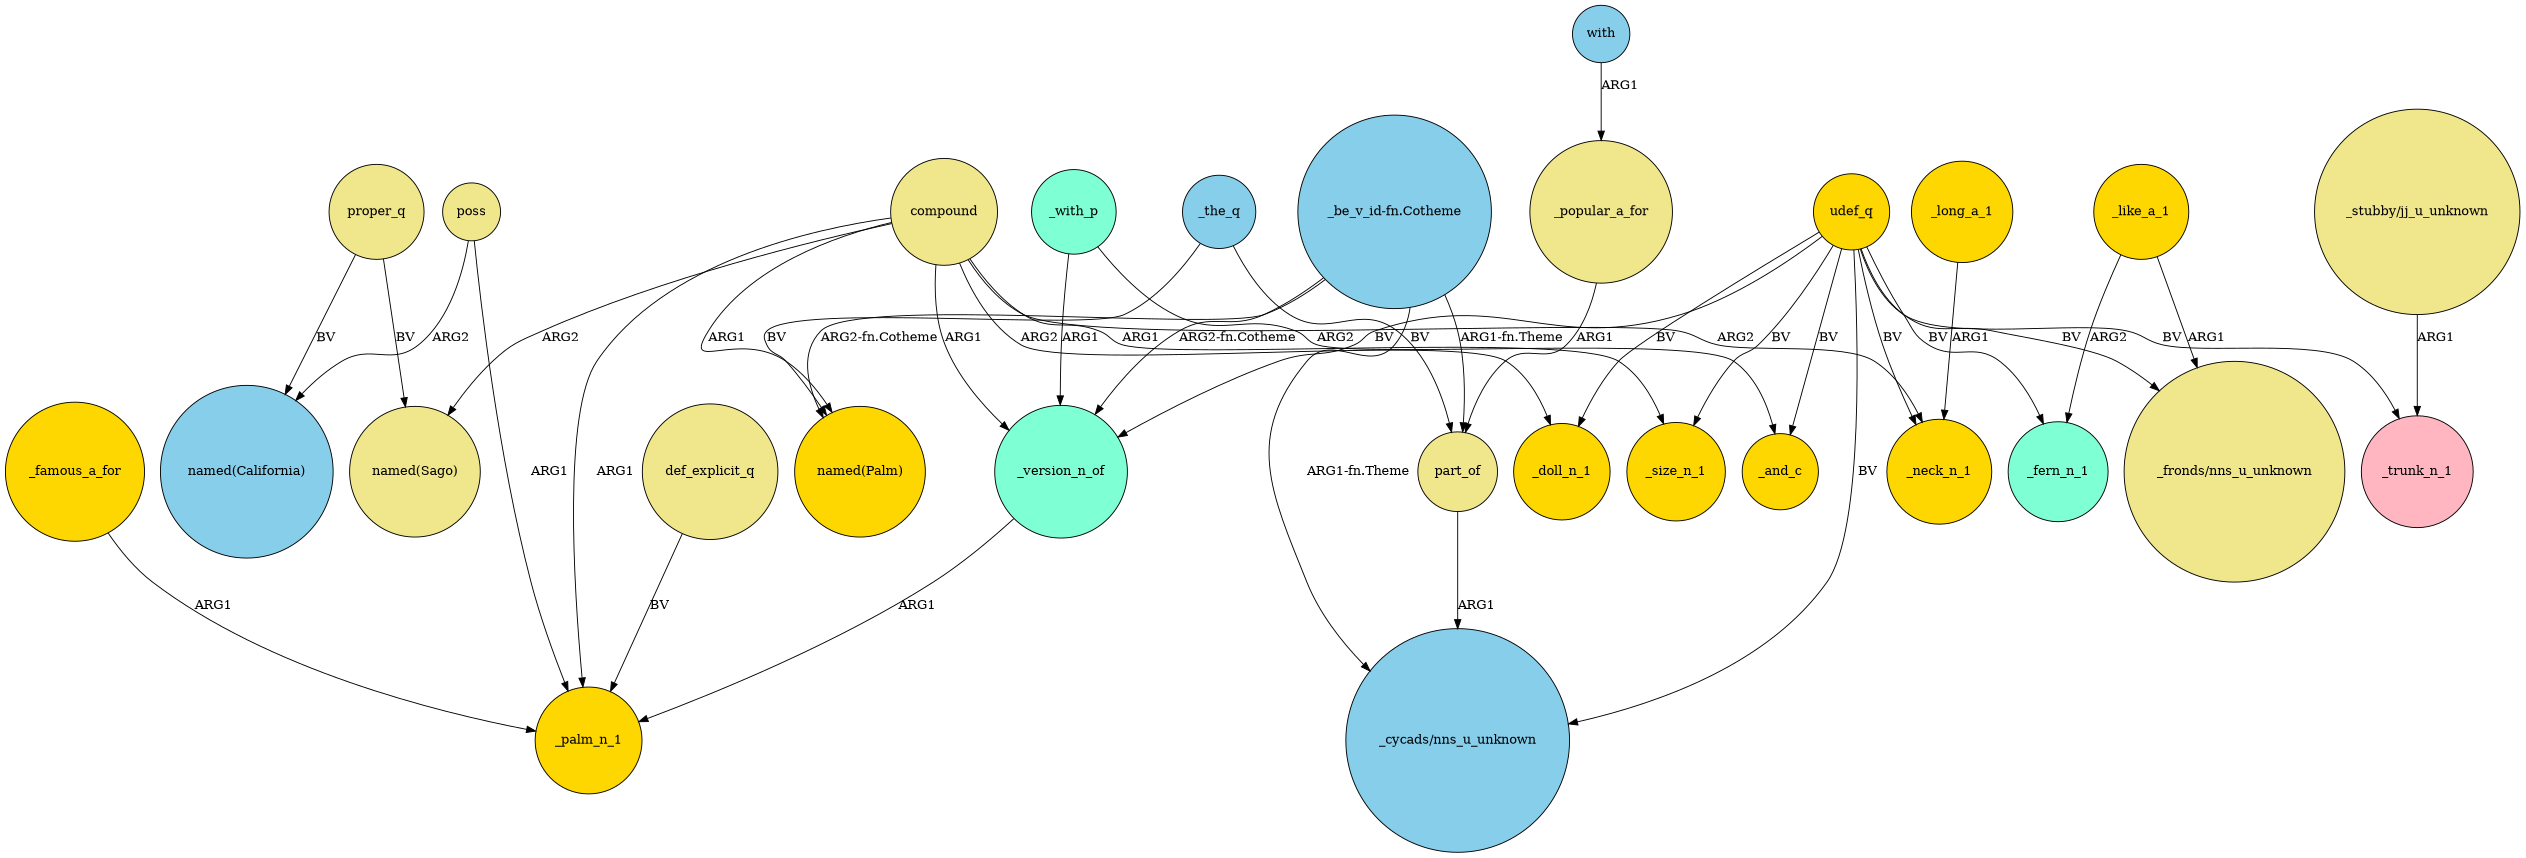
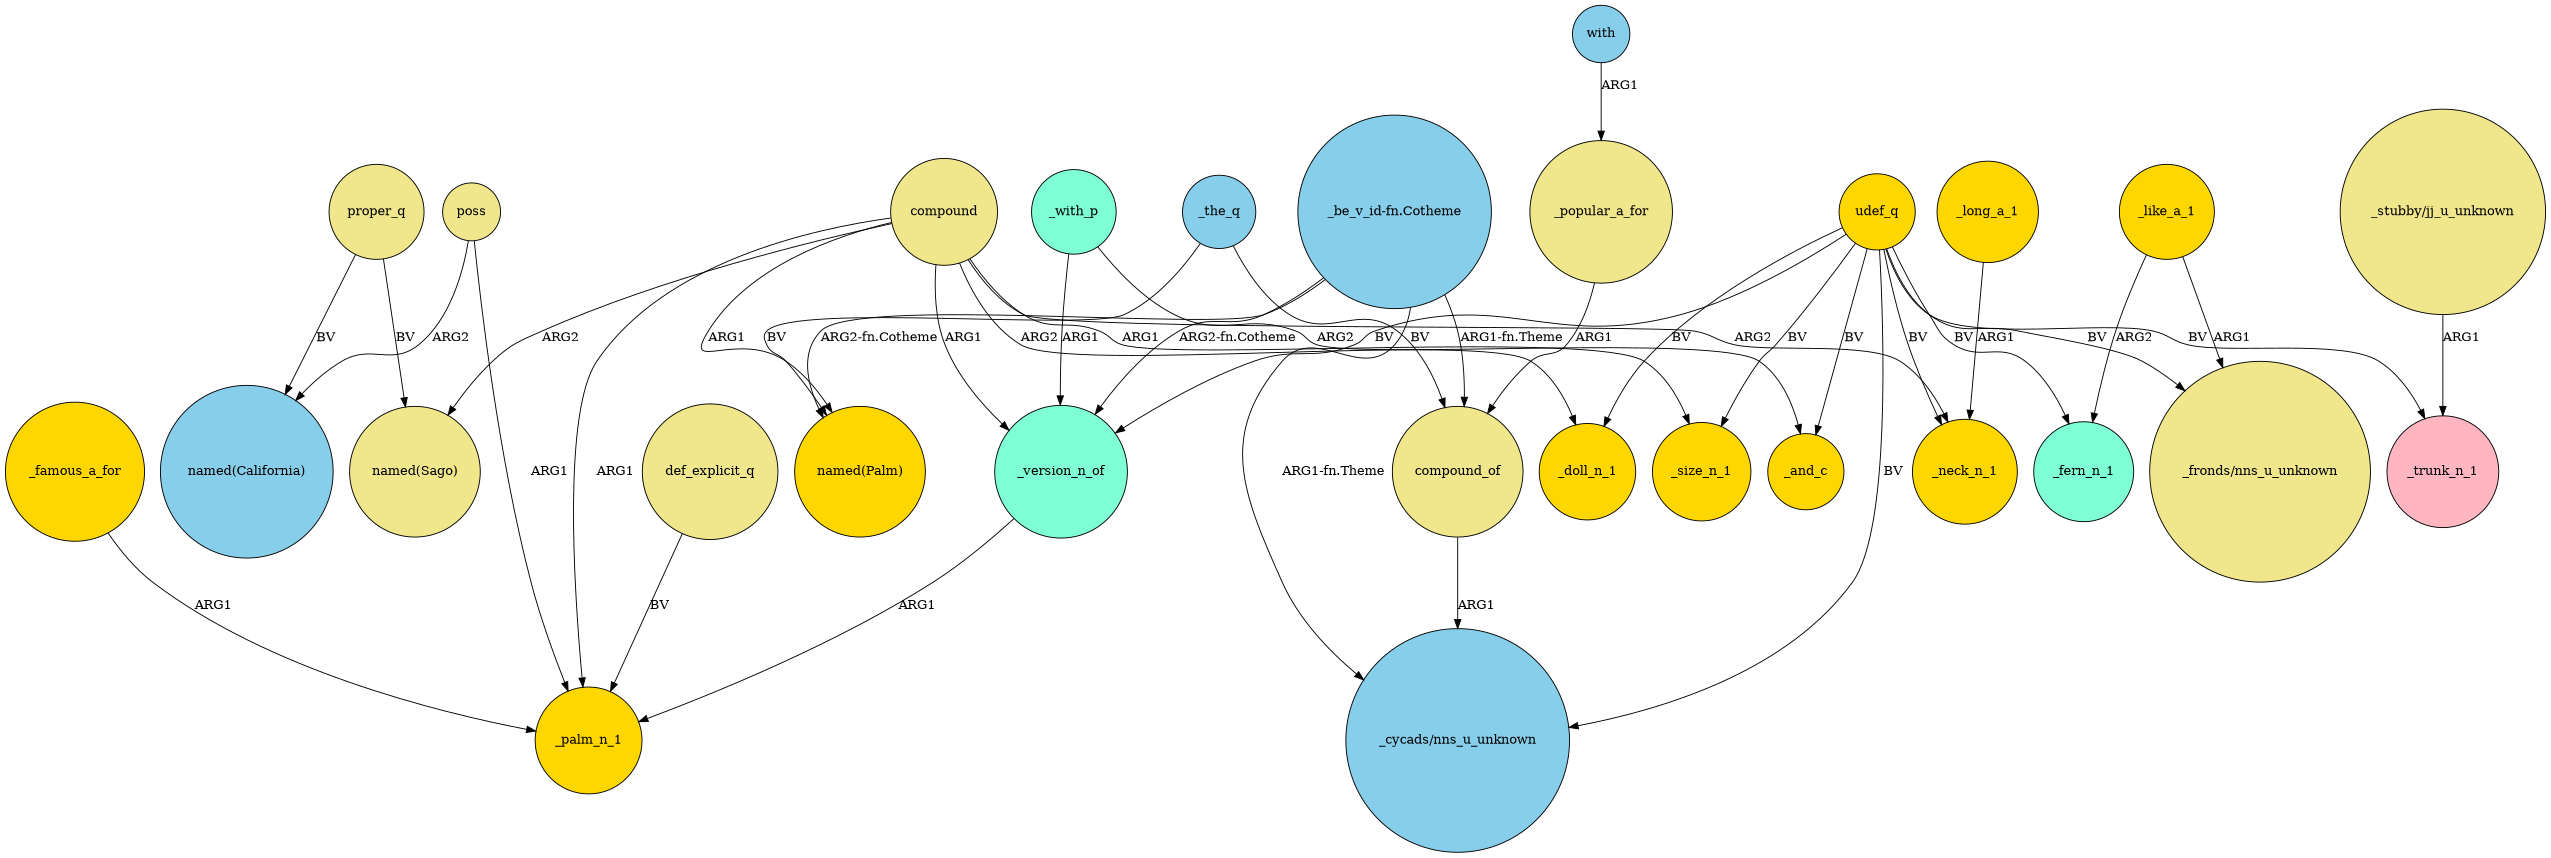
node "part_of": label "part_of" -> "compound_of"
